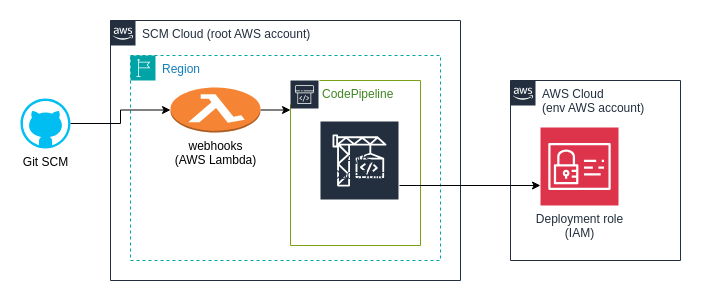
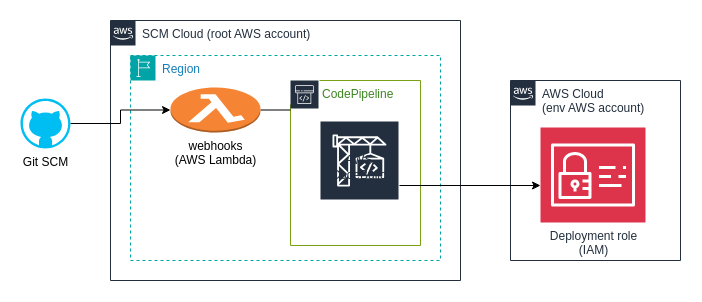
edge "webhooks (AWS Lambda)" -> "CodePipeline": arrowhead classic -> none
node "Deployment role (IAM)": size 78x78 -> 105x95
